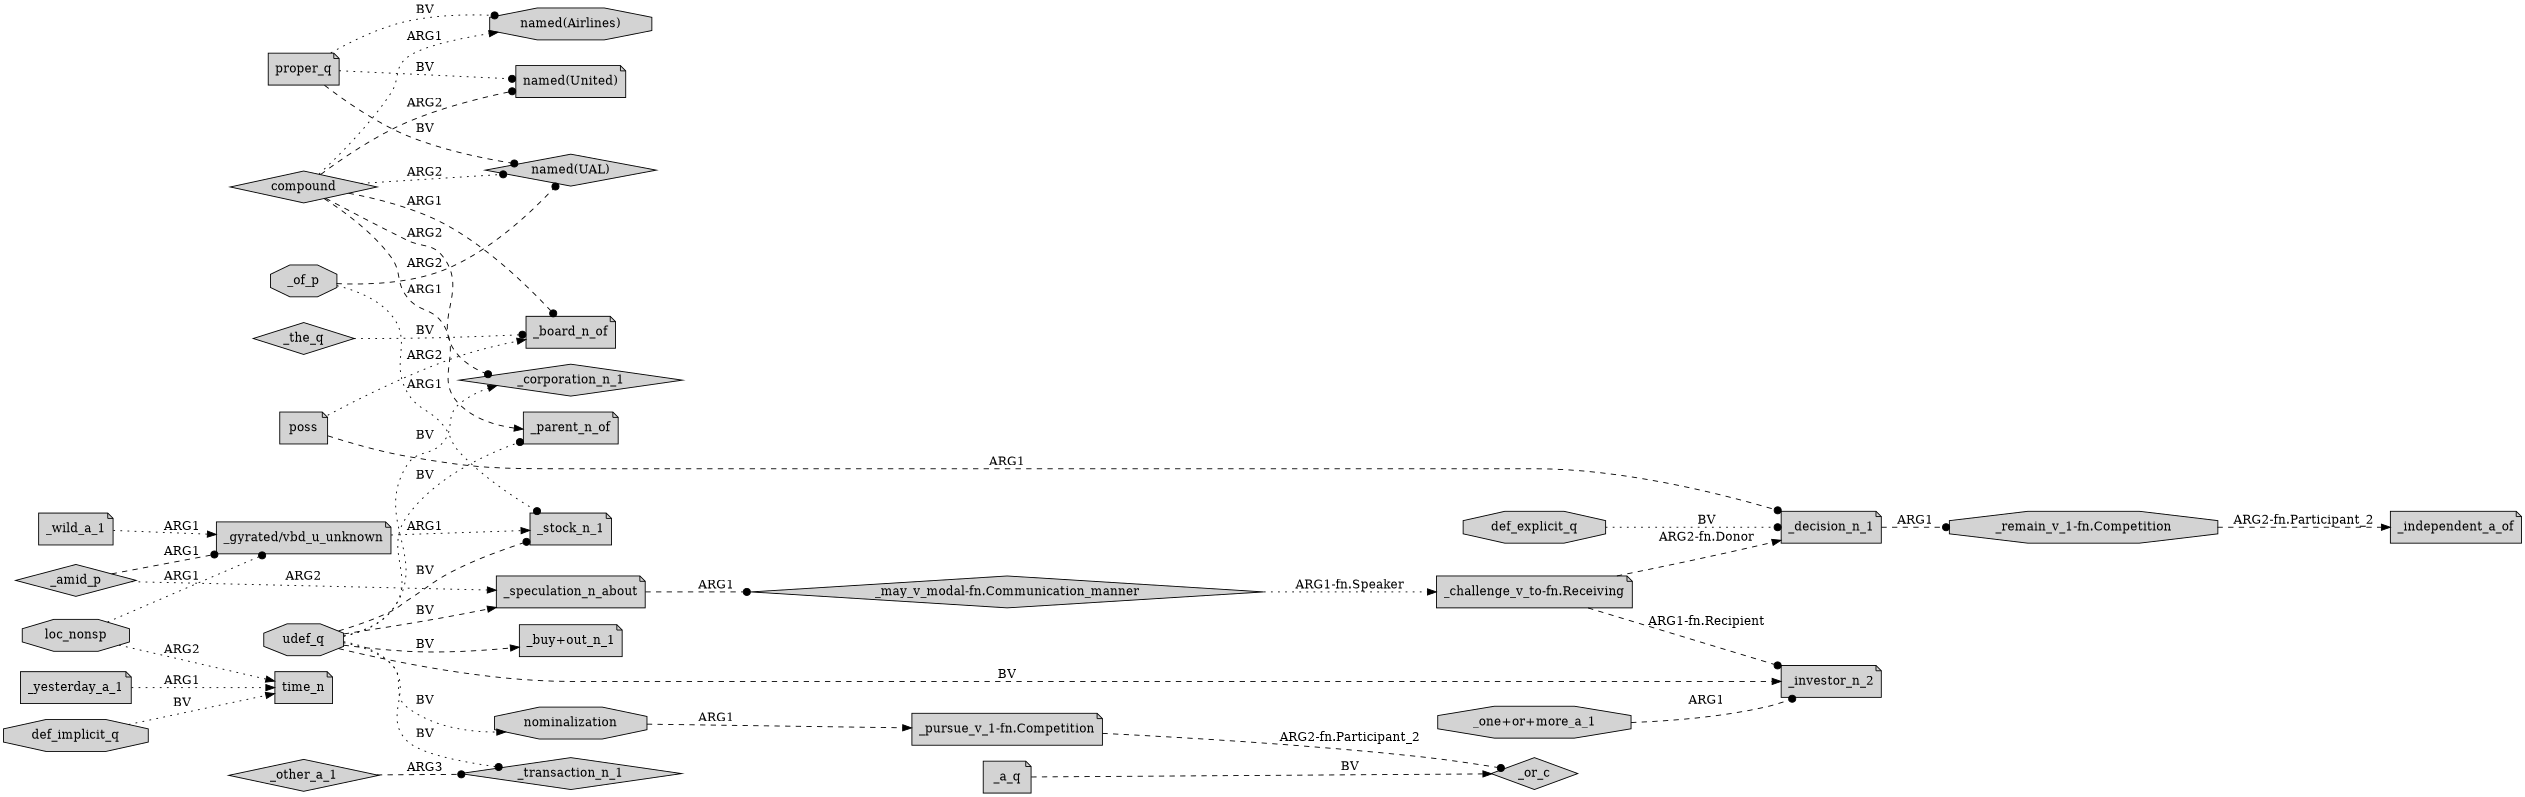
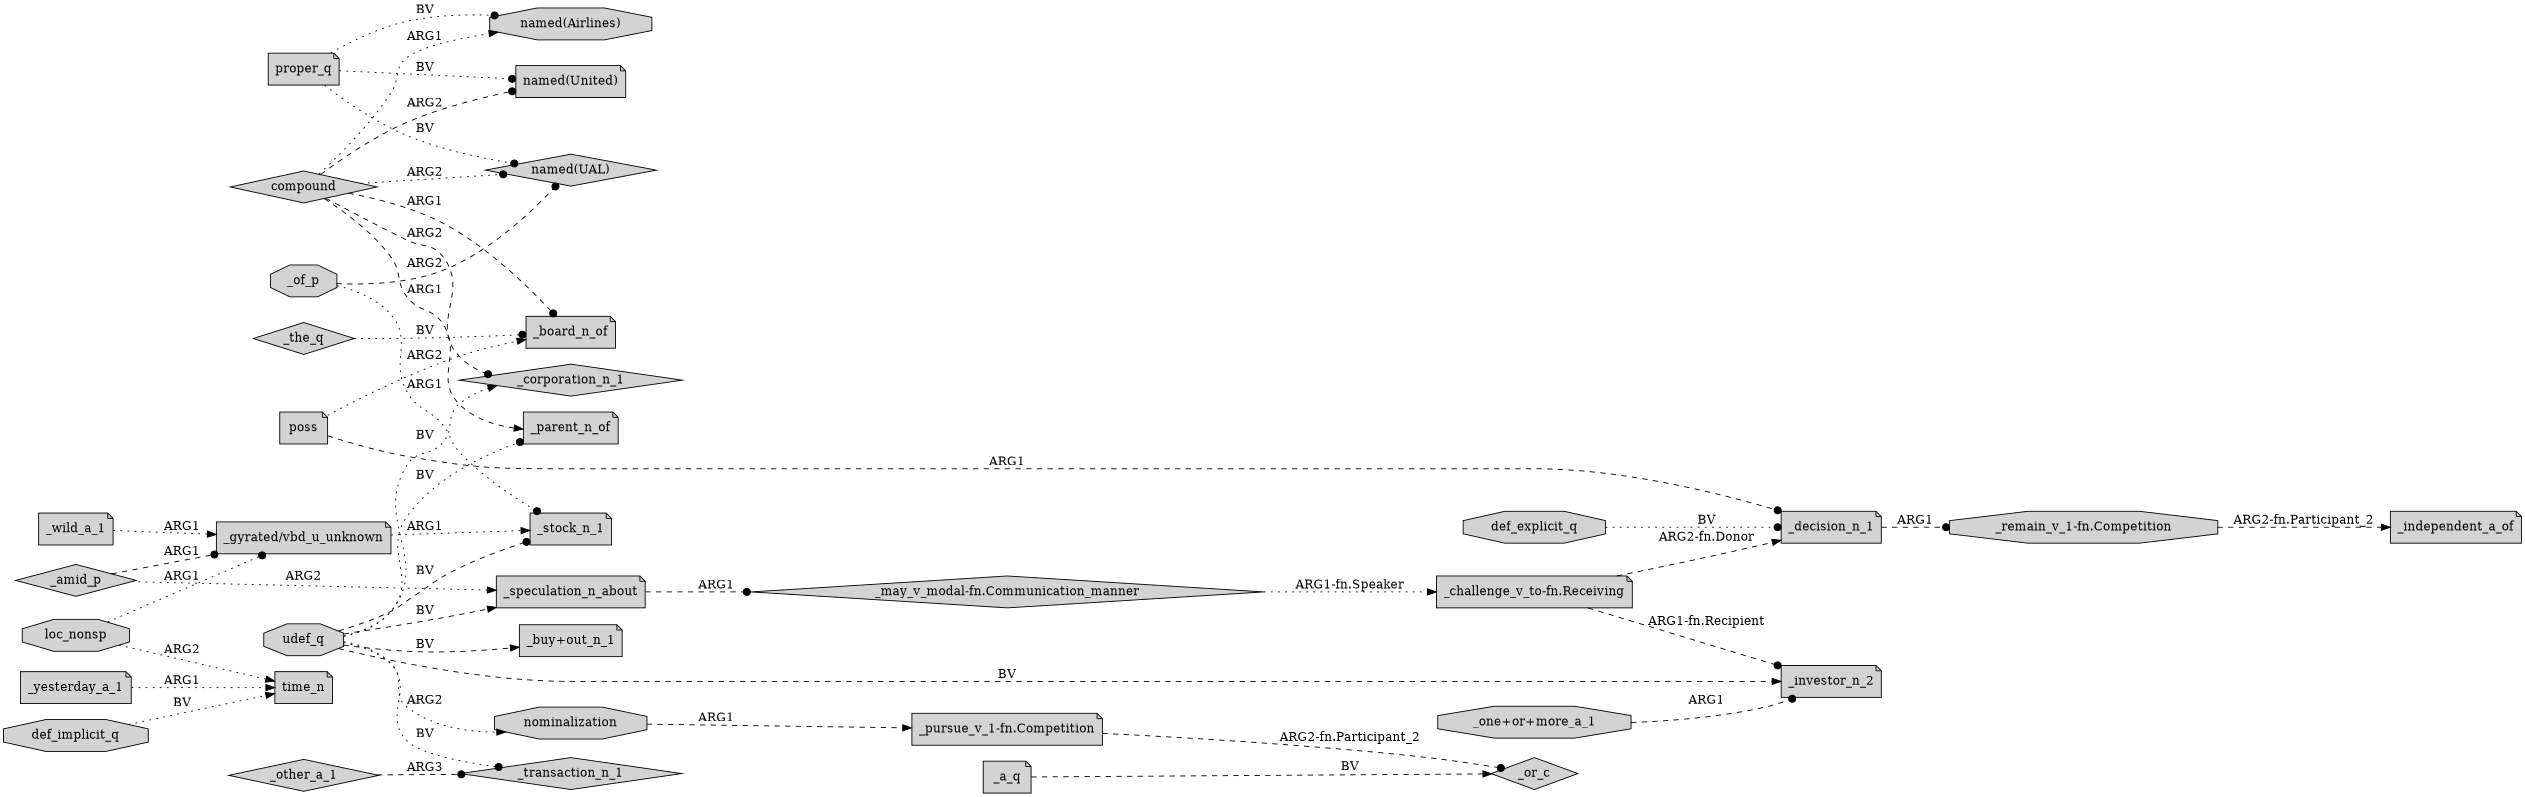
edge "proper_q" -> "named(UAL)": style dashed -> dotted
edge "udef_q" -> "nominalization": label "BV" -> "ARG2"
